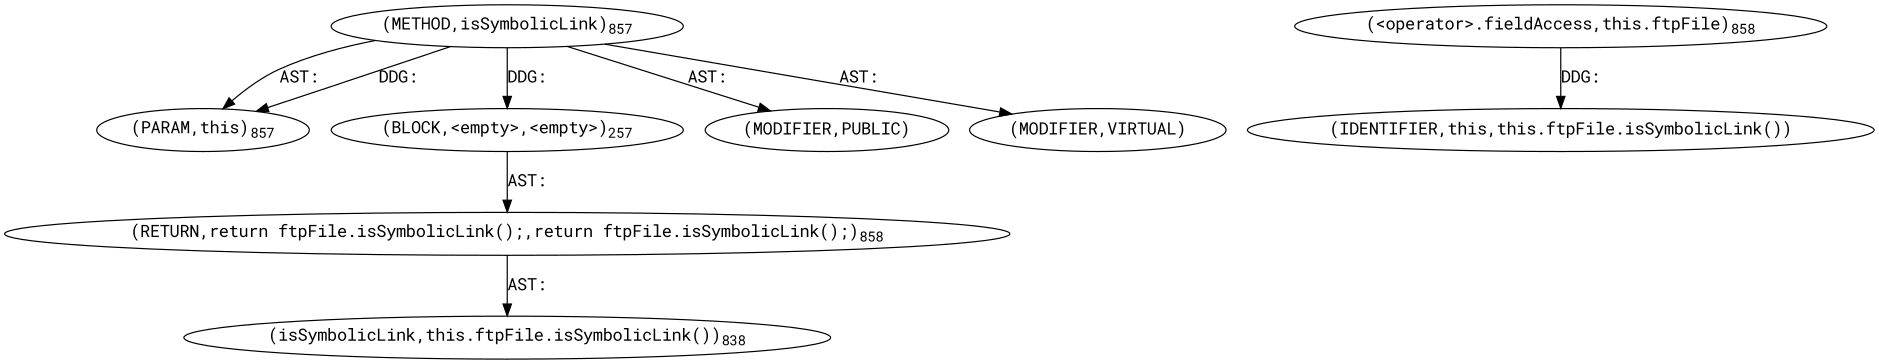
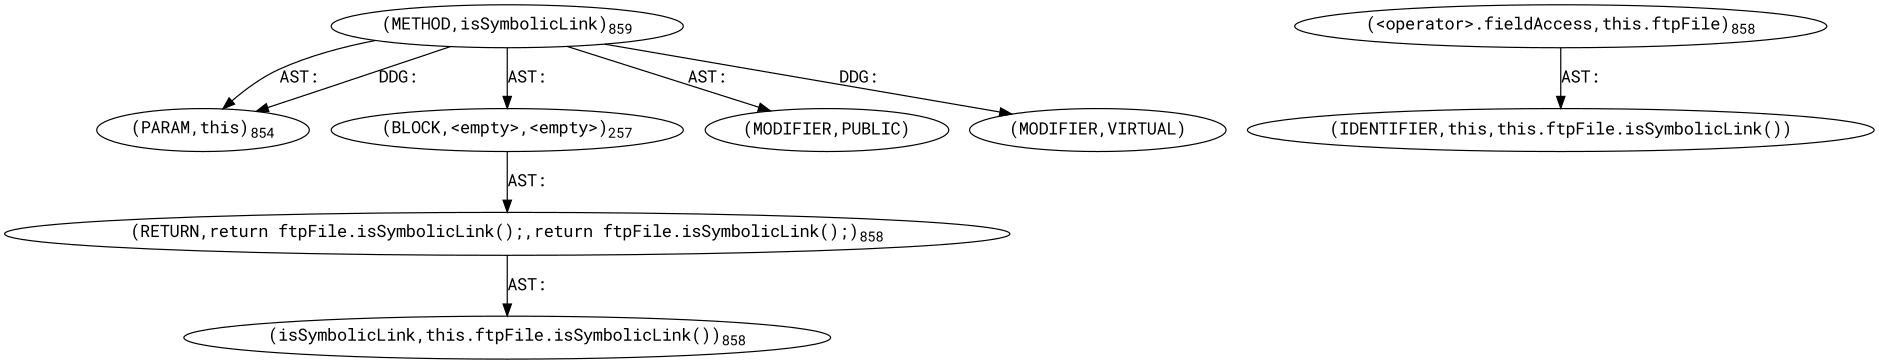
node "(METHOD,isSymbolicLink)": text "857" -> "859"
edge "(METHOD,isSymbolicLink)" -> "(BLOCK,<empty>,<empty>)": label "DDG: " -> "AST: "
edge "(METHOD,isSymbolicLink)" -> "(MODIFIER,VIRTUAL)": label "AST: " -> "DDG: "
edge "(<operator>.fieldAccess,this.ftpFile)" -> "(IDENTIFIER,this,this.ftpFile.isSymbolicLink())": label "DDG: " -> "AST: "
node "(PARAM,this)": text "857" -> "854"
node "(isSymbolicLink,this.ftpFile.isSymbolicLink())": text "838" -> "858"
